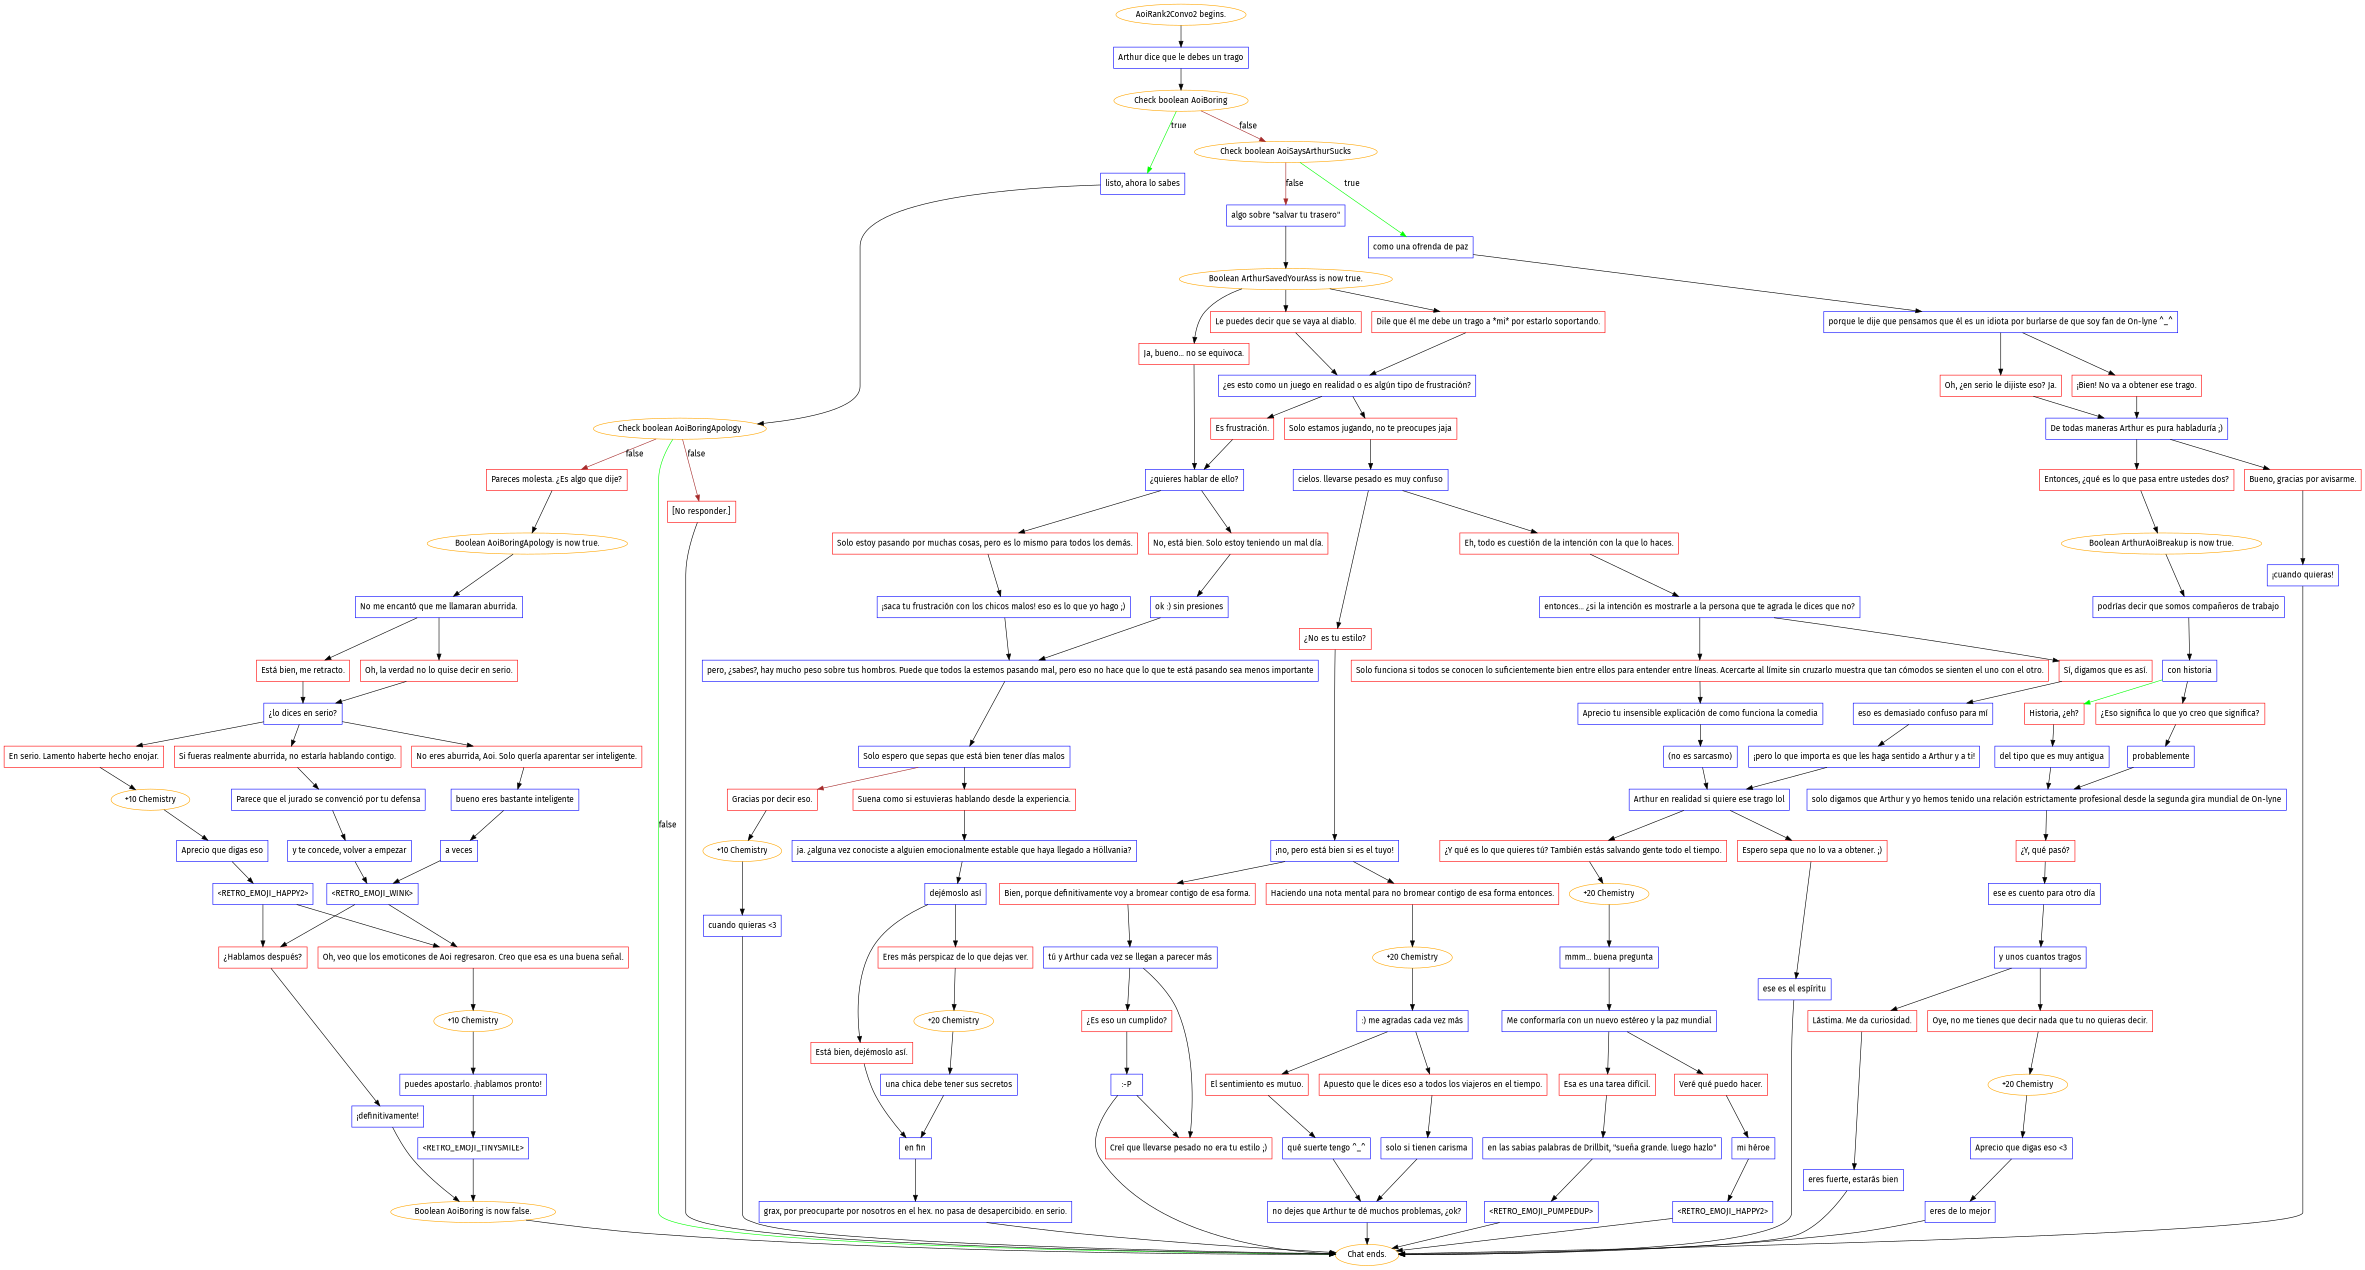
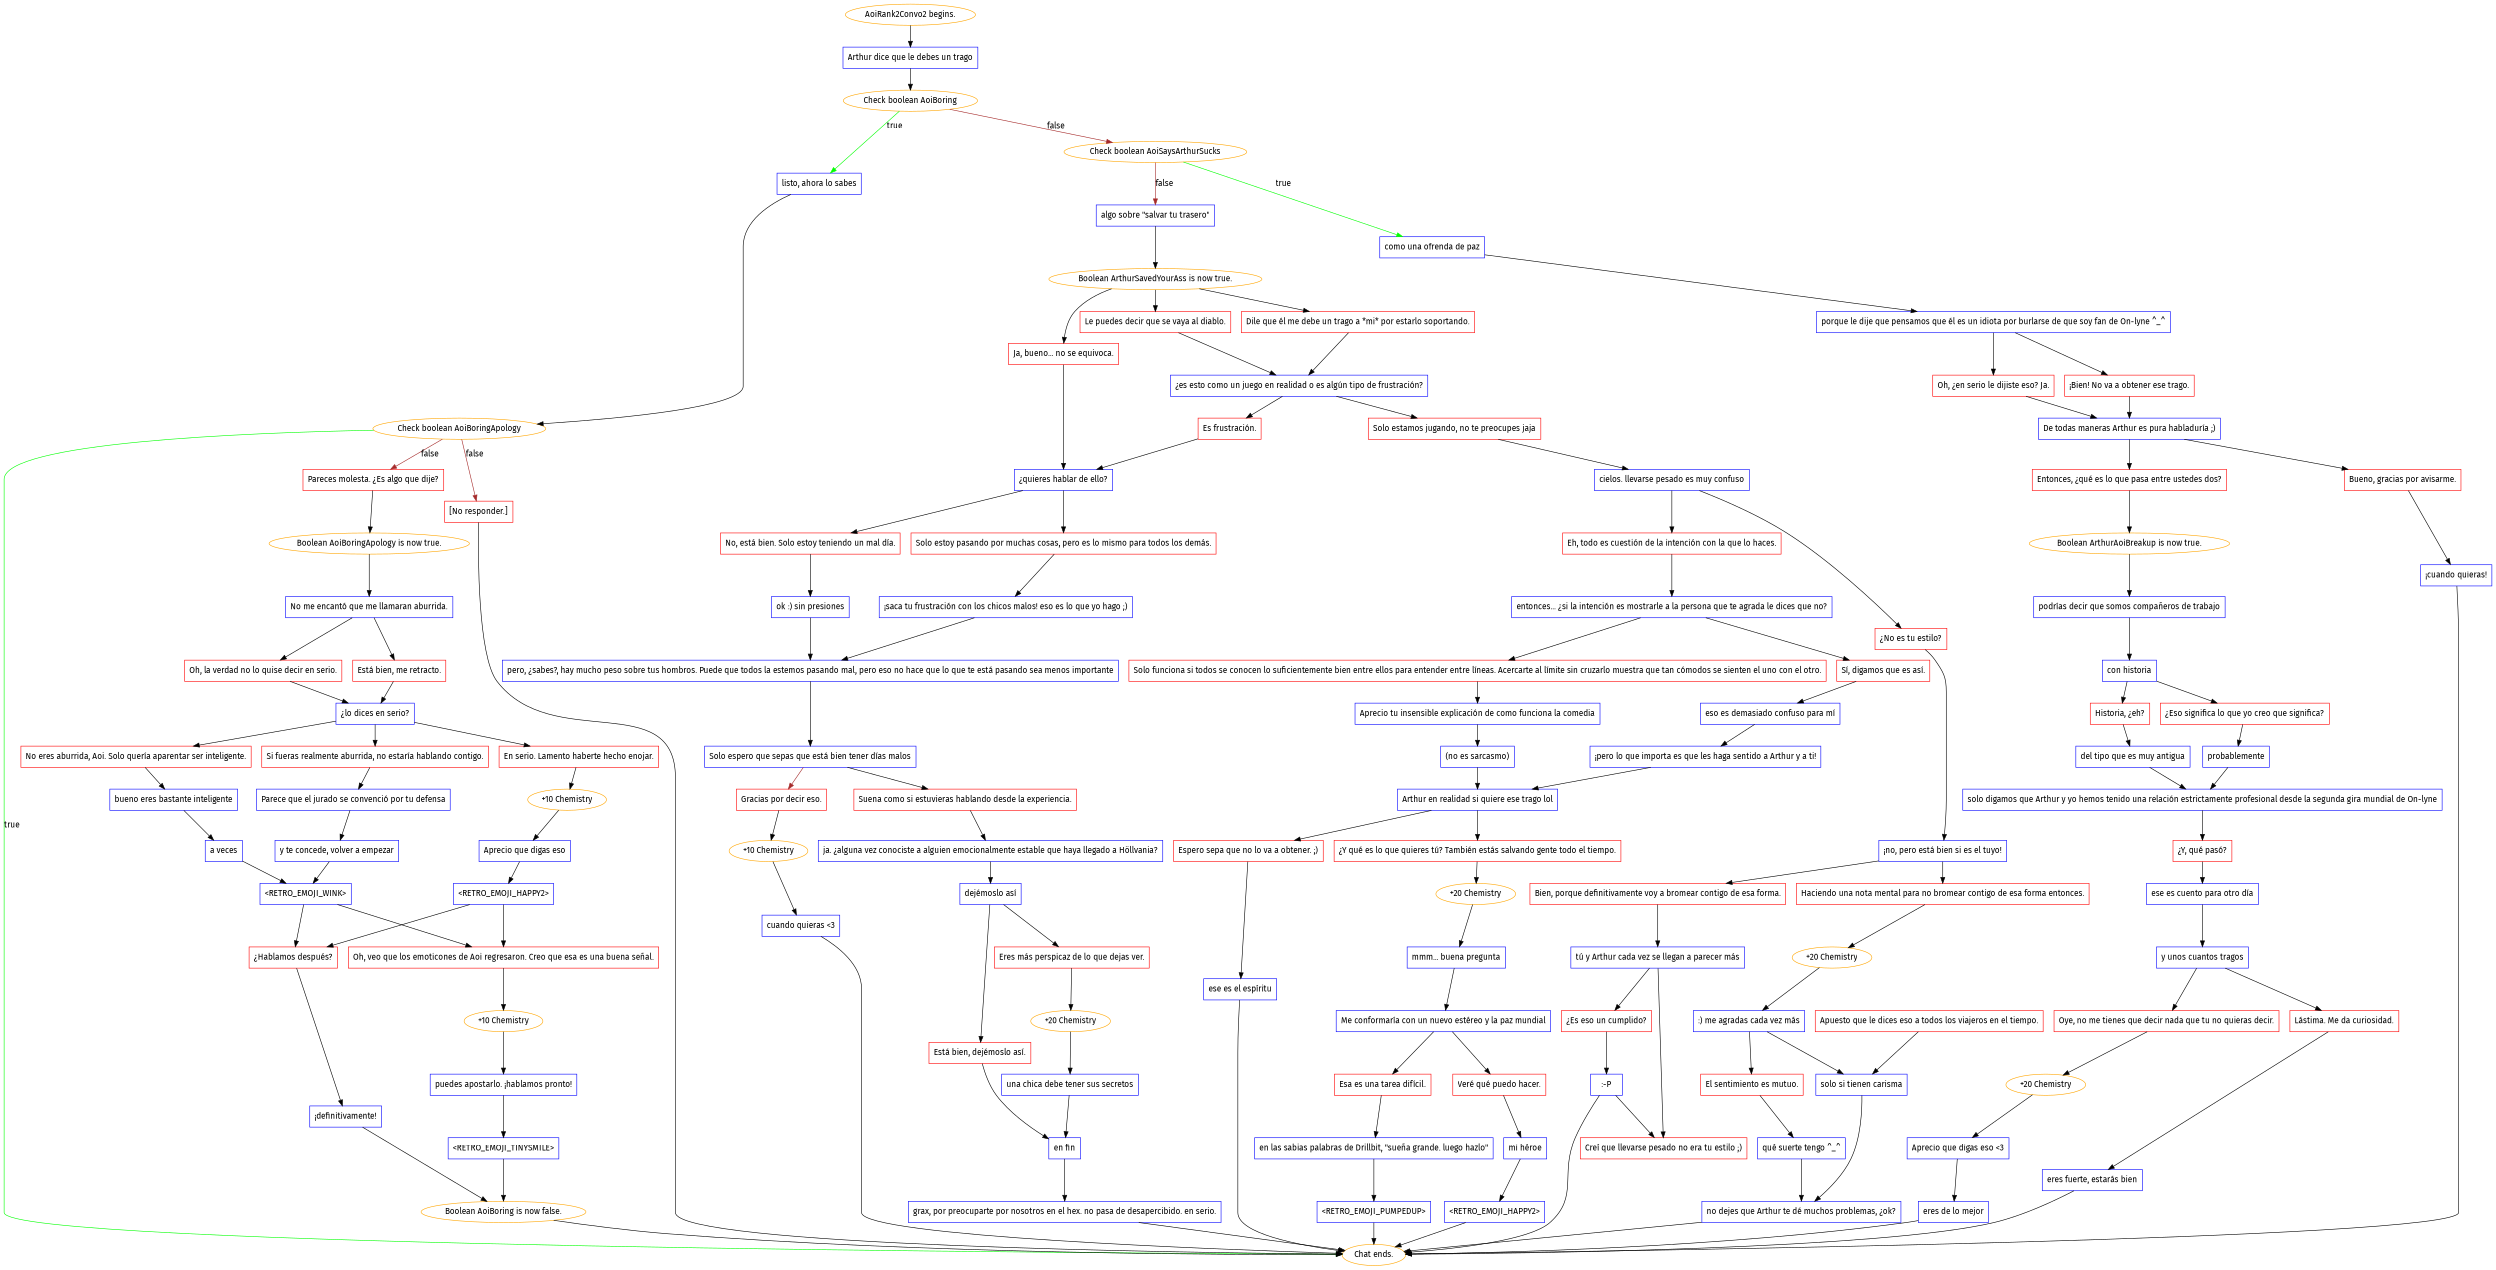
edge "con historia" -> "Historia, ¿eh?": color green -> black
edge "Check boolean AoiBoringApology" -> "Chat ends.": label "false" -> "true"
edge ":) me agradas cada vez más" -> "Apuesto que le dices eso a todos los viajeros en el tiempo.": now ":) me agradas cada vez más" -> "solo si tienen carisma"
